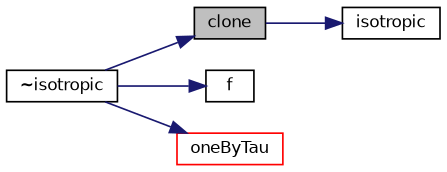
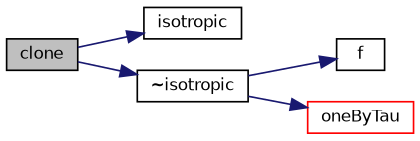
edge "~isotropic" -> "clone": reversed
